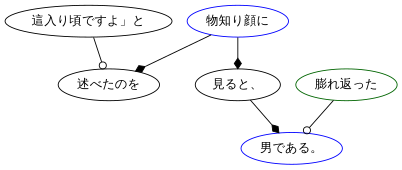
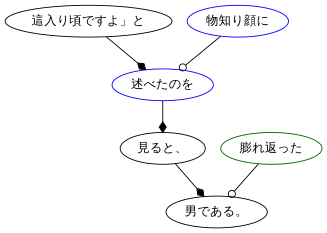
edge "物知り顔に" -> "見ると、": now "述べたのを" -> "見ると、"
edge "這入り頃ですよ」と" -> "述べたのを": arrowhead odot -> diamond
edge "物知り顔に" -> "述べたのを": arrowhead diamond -> odot
node "述べたのを": color black -> blue
node "男である。": color blue -> black
